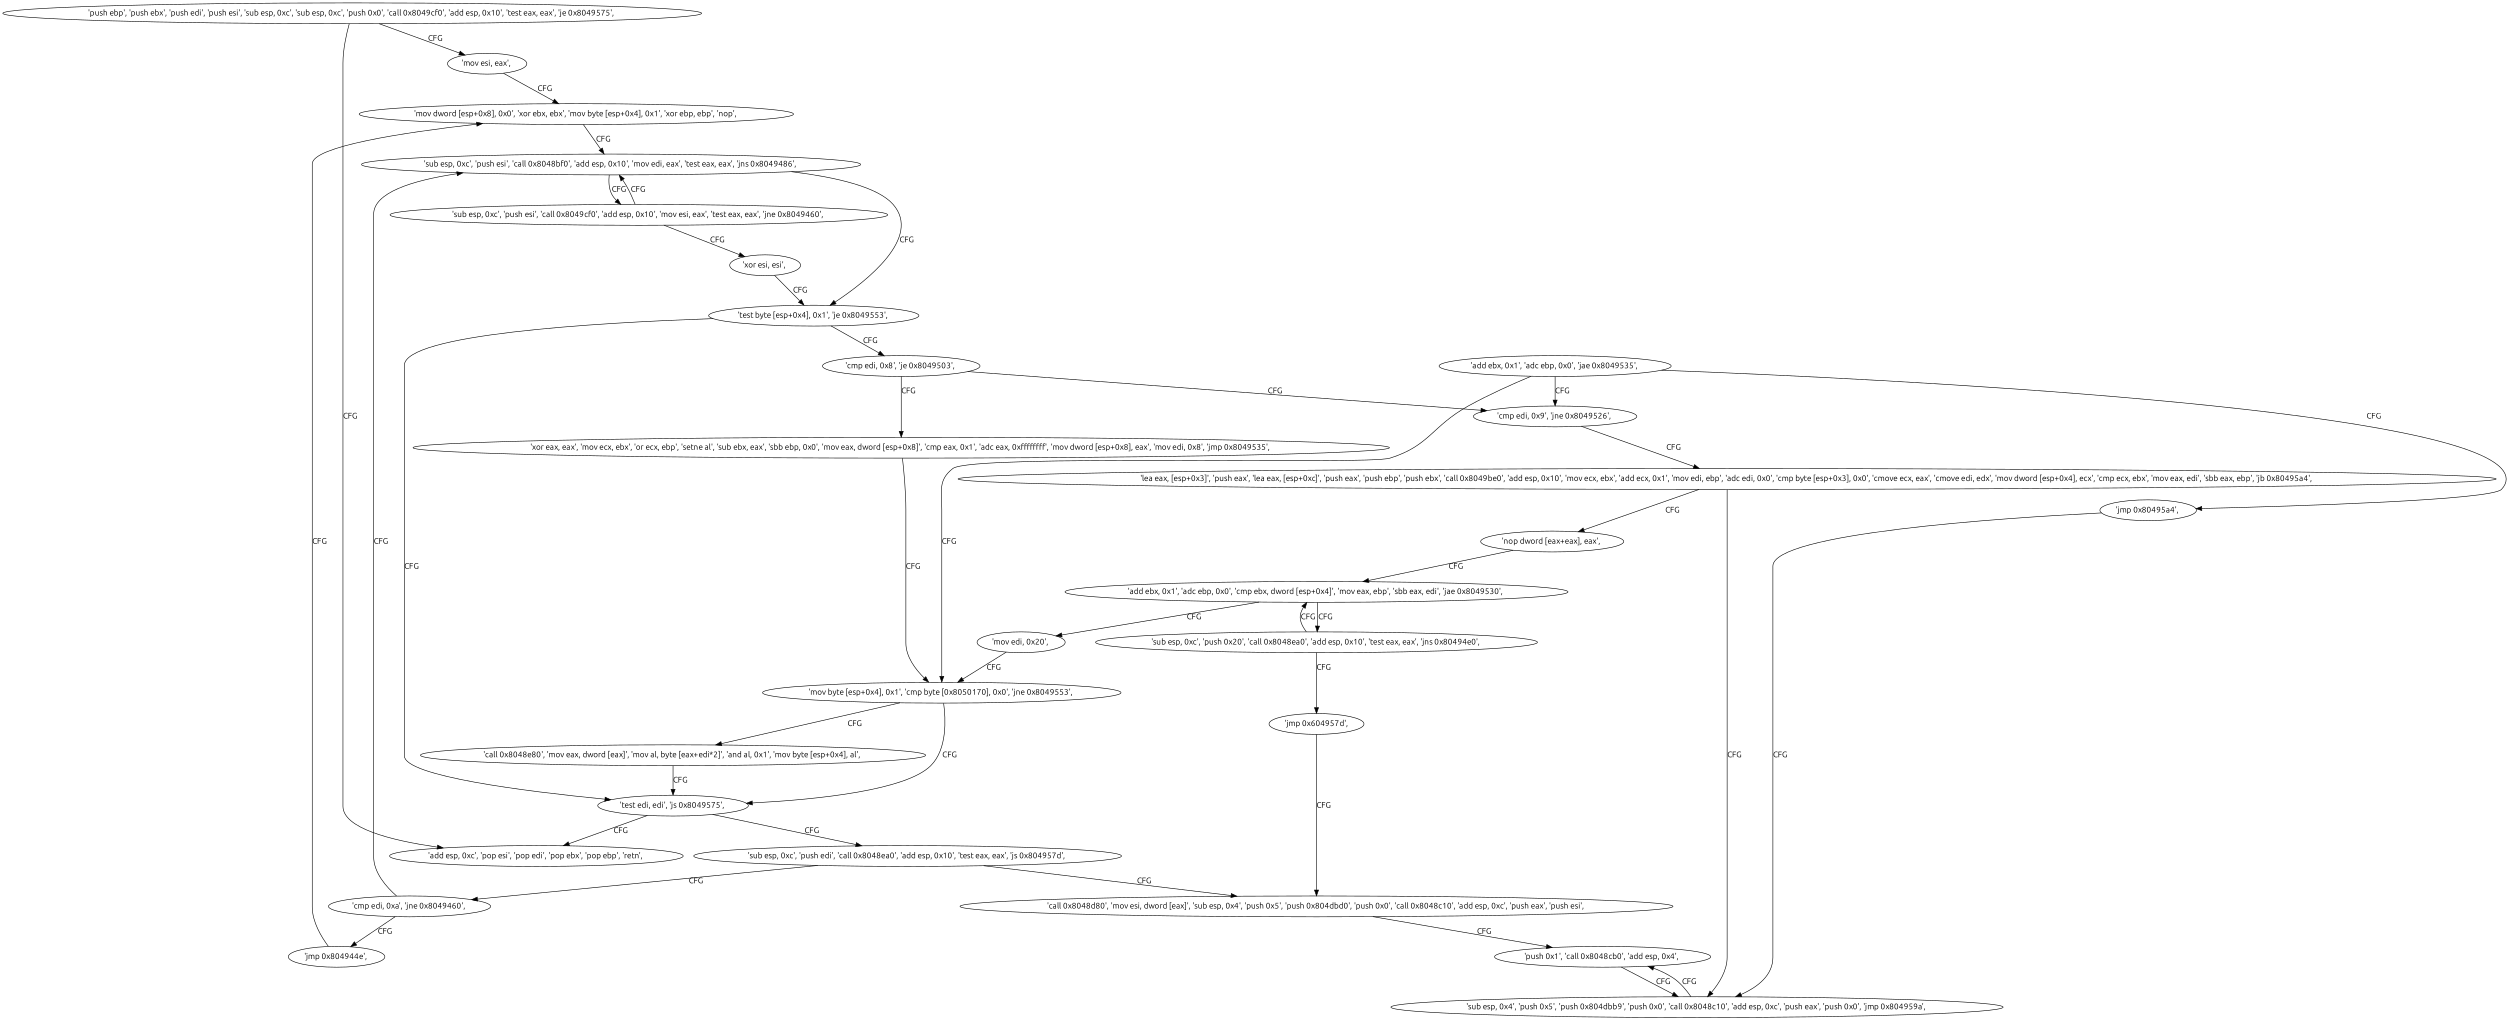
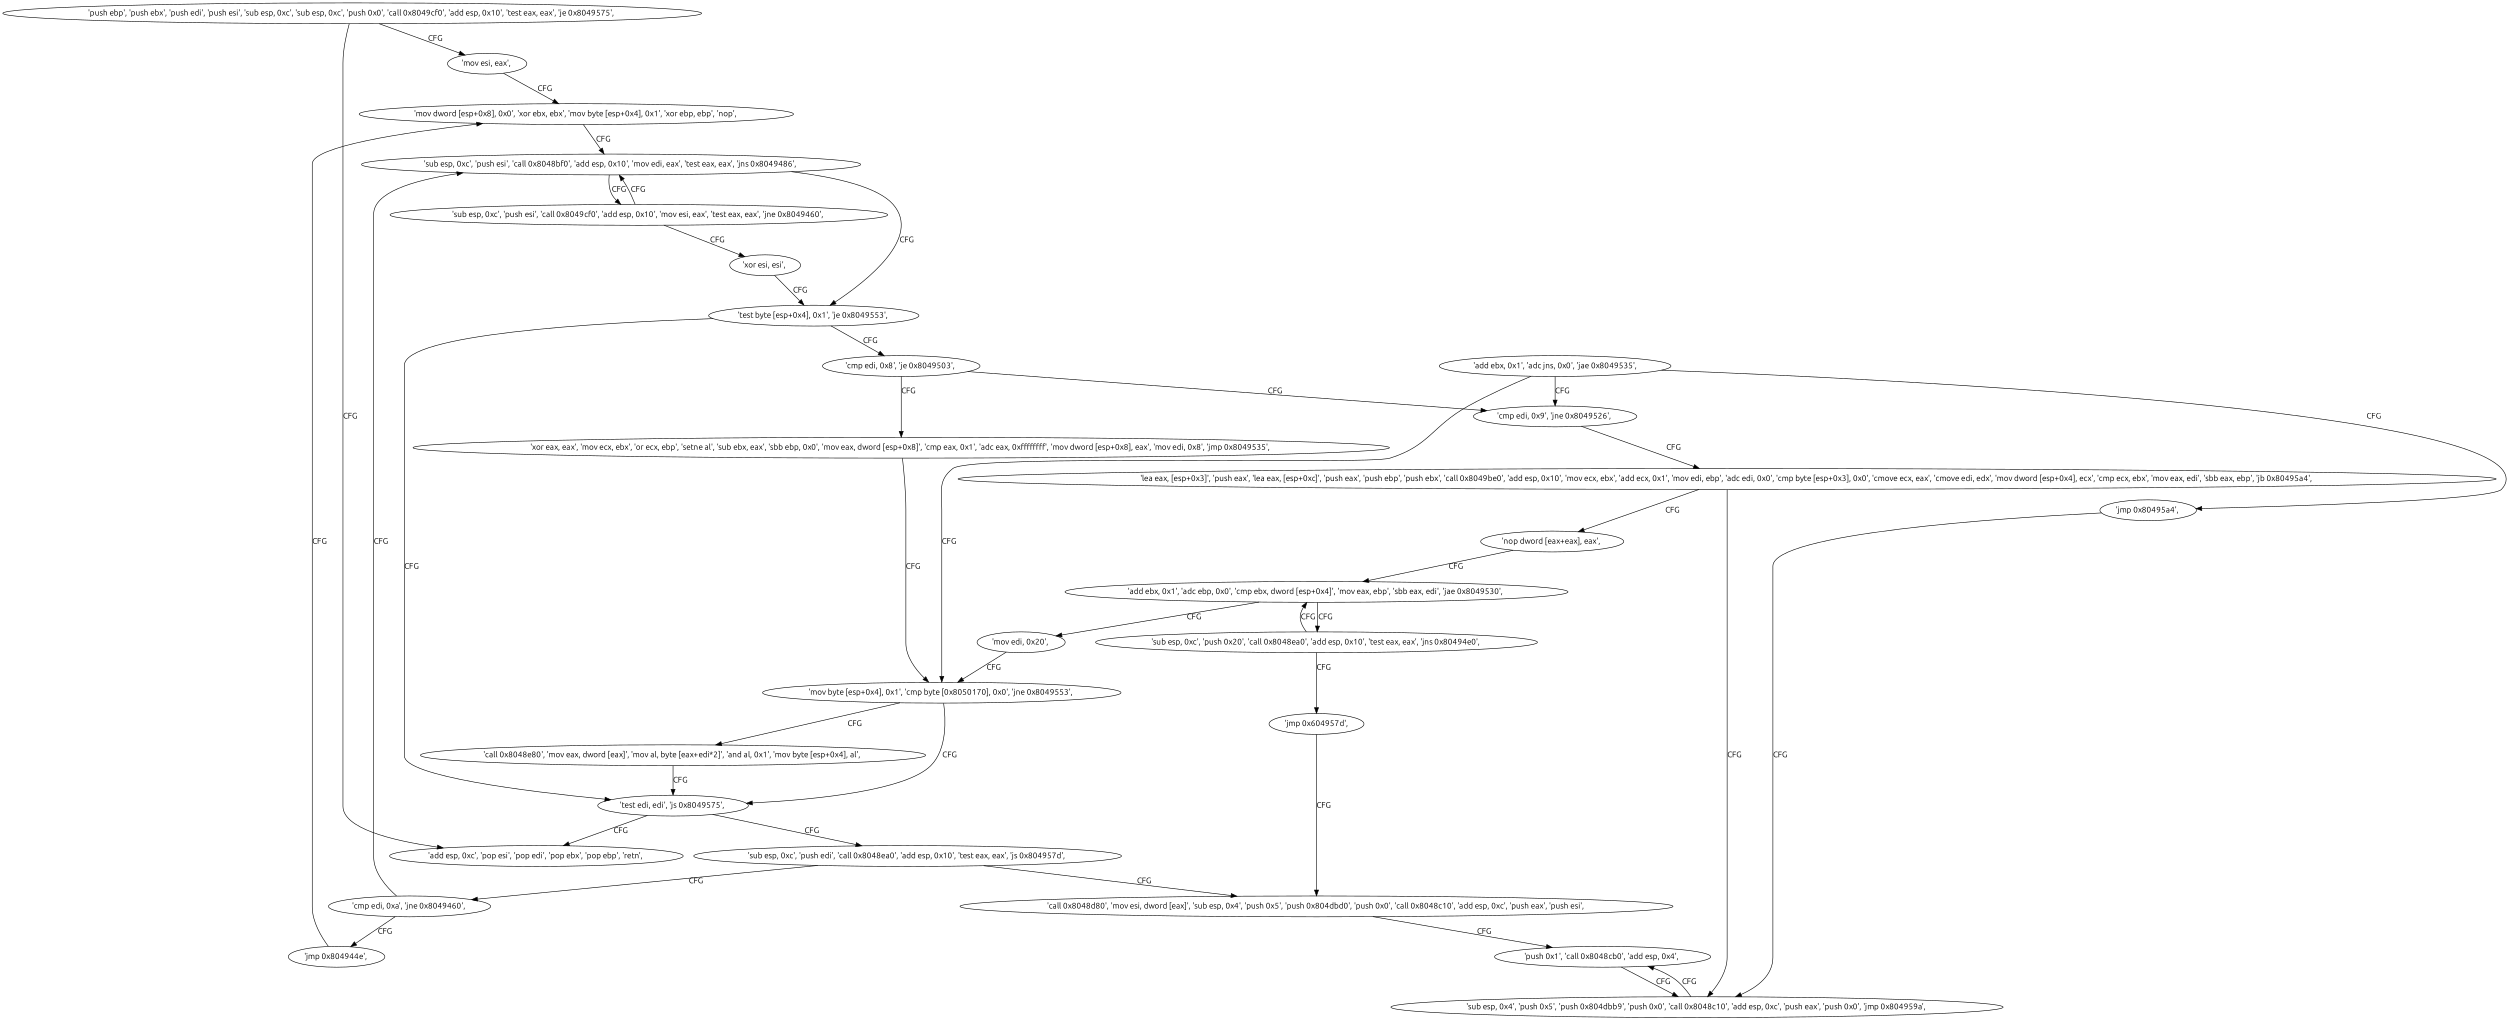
node "'add ebx, 0x1', 'adc ebp, 0x0', 'jae 0x8049535',": label "'add ebx, 0x1', 'adc ebp, 0x0', 'jae 0x8049535'," -> "'add ebx, 0x1', 'adc jns, 0x0', 'jae 0x8049535',"
